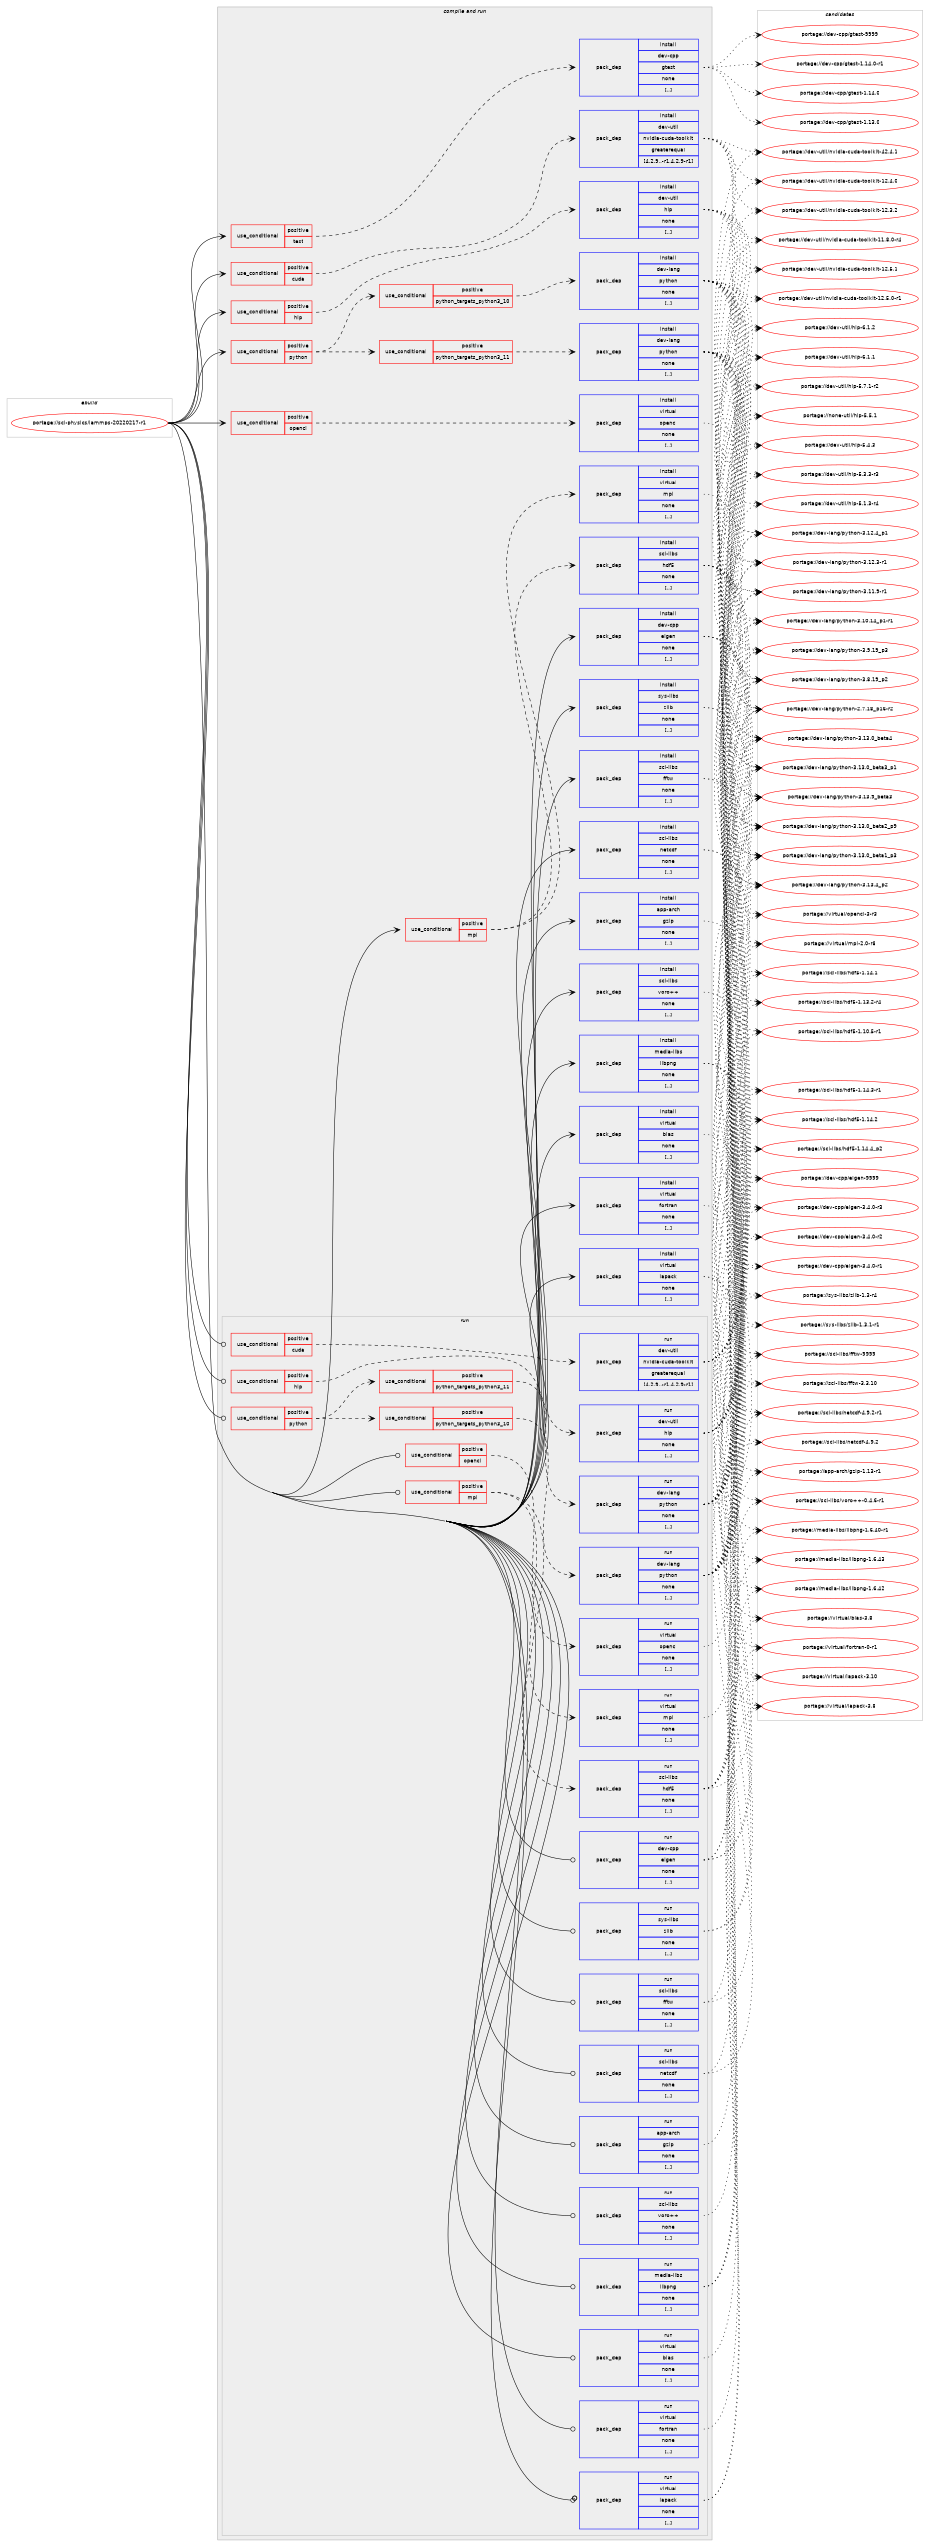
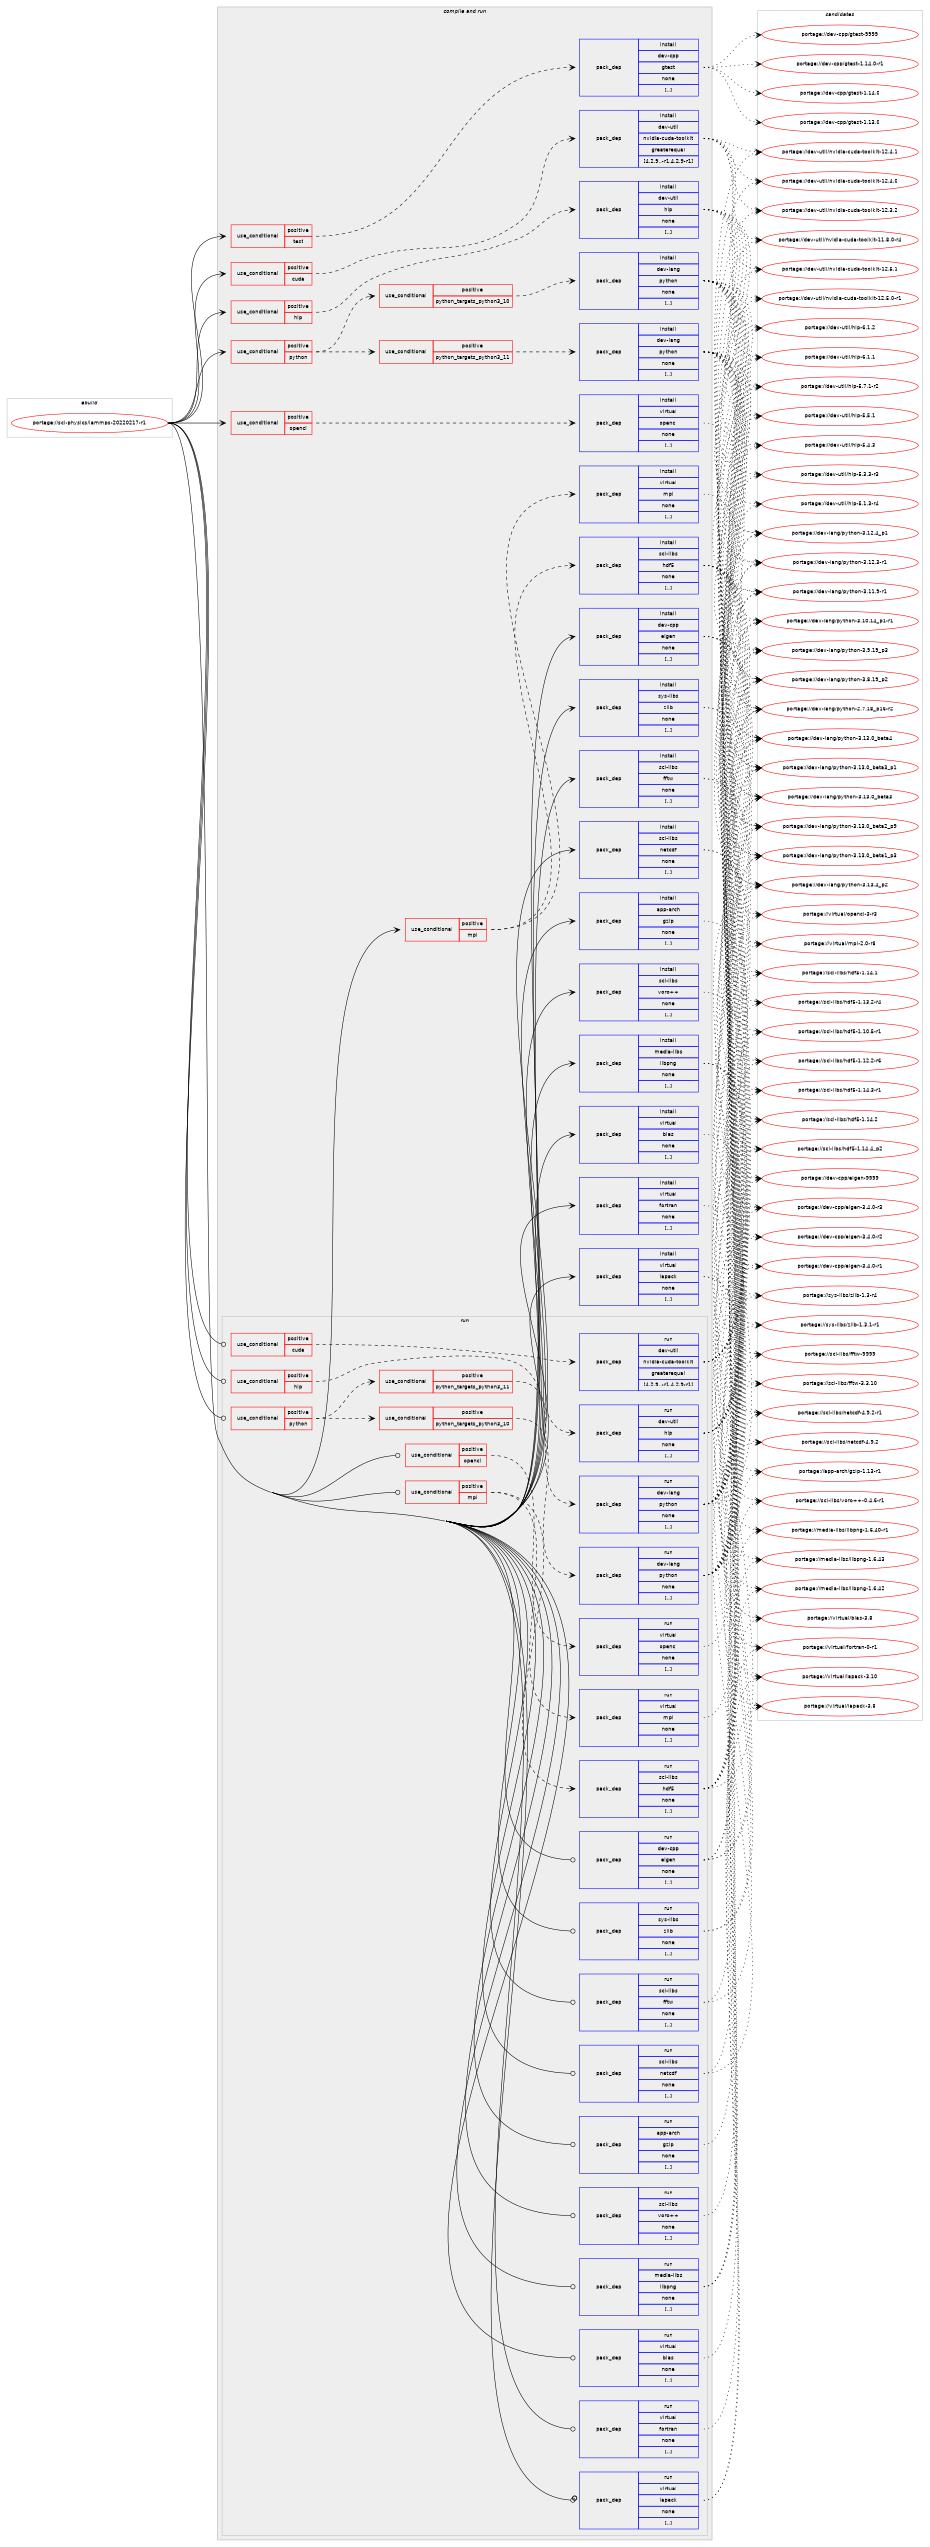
node "portage://dev-util/nvidia-cuda-toolkit-42.4.1": label "portage://dev-util/nvidia-cuda-toolkit-42.4.1" -> "portage://dev-util/nvidia-cuda-toolkit-12.4.1"
node "portage://none-util/hip-5.5.1": label "portage://none-util/hip-5.5.1" -> "portage://dev-util/hip-5.5.1"
node "portage://dev-lang/python-3.13.9_beta3": label "portage://dev-lang/python-3.13.9_beta3" -> "portage://dev-lang/python-3.13.0_beta3"
node "portage://sci-libs/hdf5-1.12.2-r6": added
